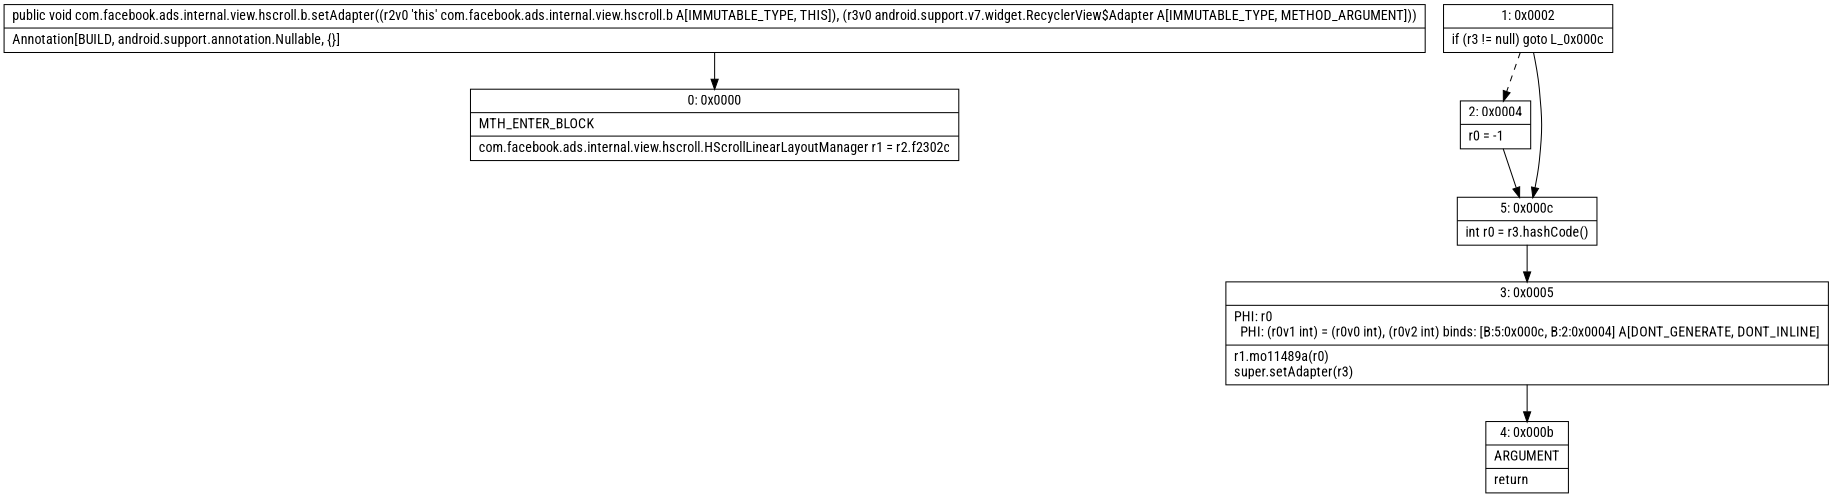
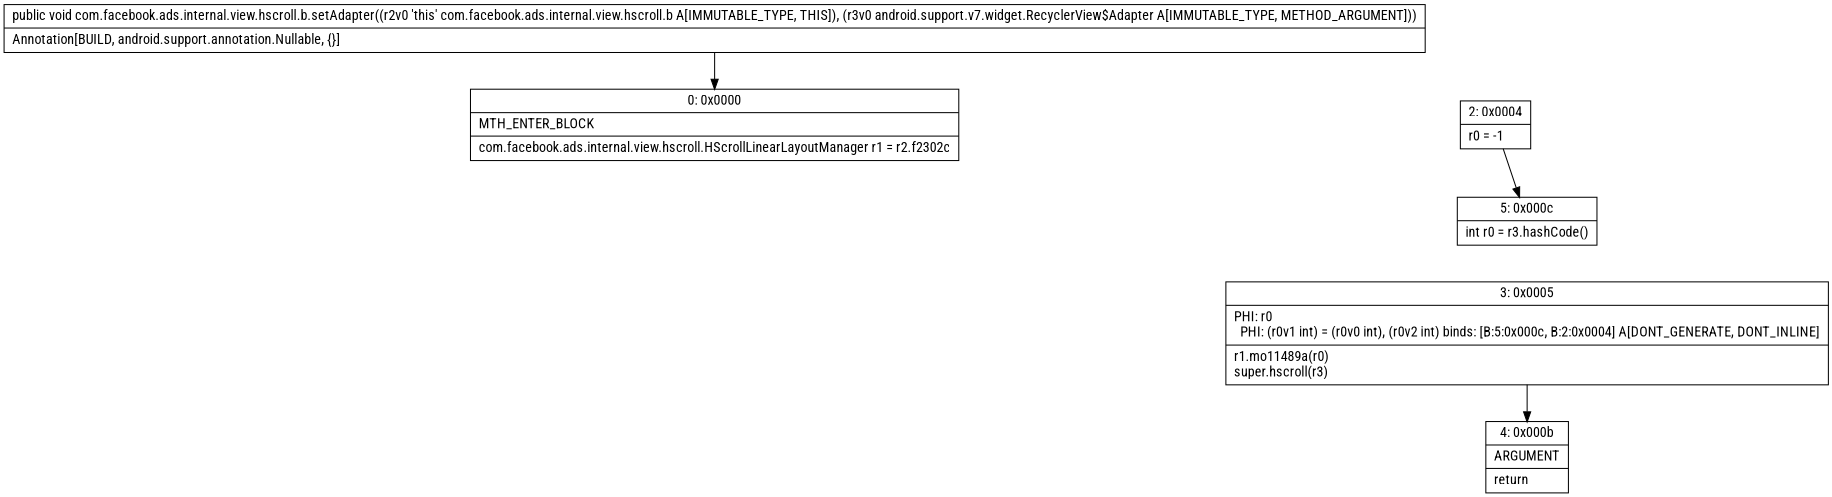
node "1: 0x0002": removed
edge "5: 0x000c" -> "3: 0x0005": removed
node "3: 0x0005": text "super.setAdapter(r3)" -> "super.hscroll(r3)"
